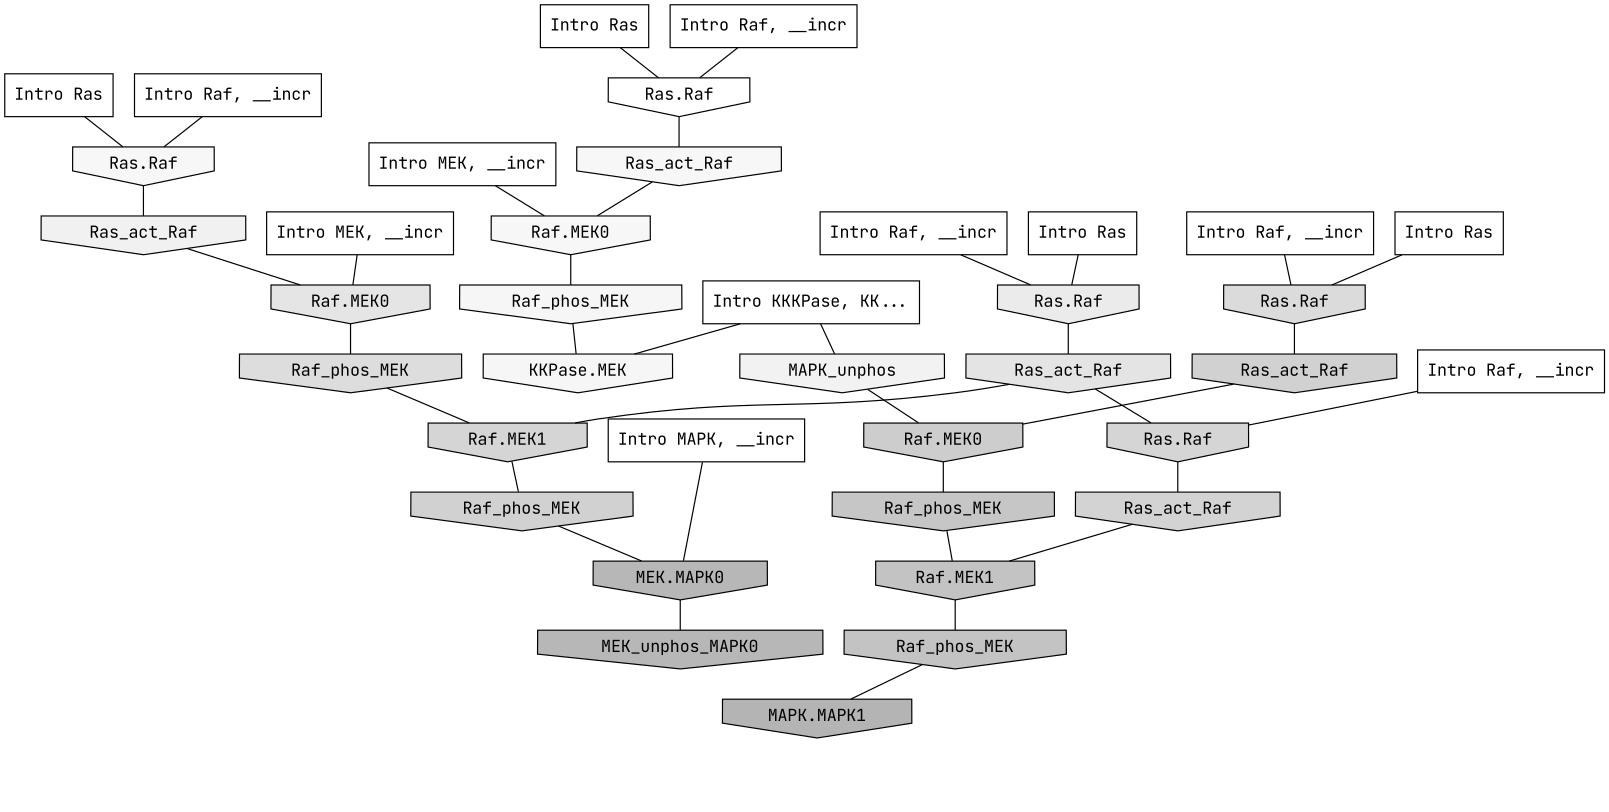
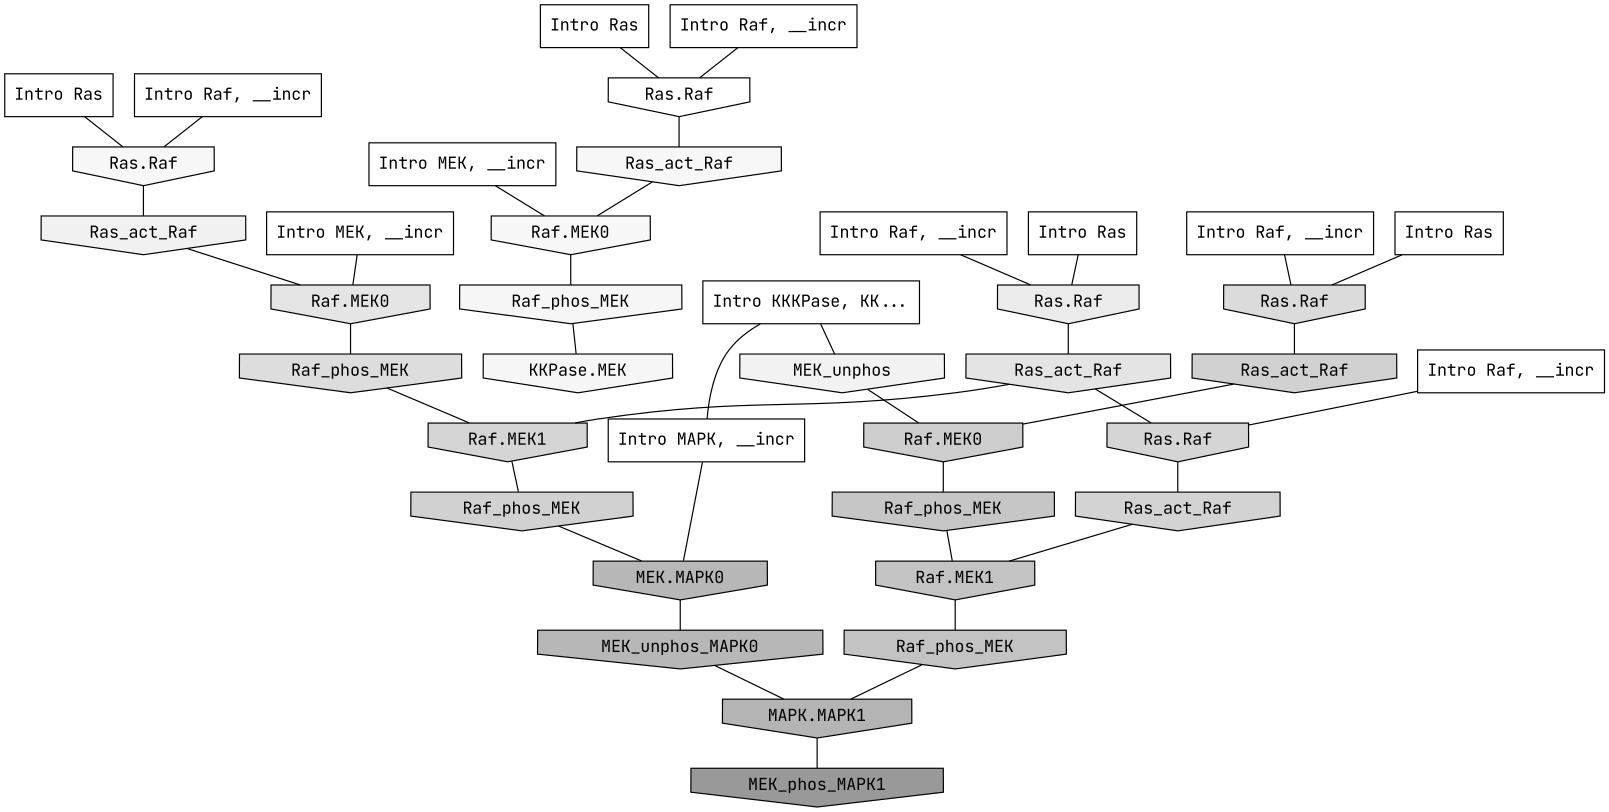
edge "Intro KKKPase, KK..." -- "KKPase.MEK": now "Intro KKKPase, KK..." -- "Intro MAPK, __incr"
node "MAPK_unphos": label "MAPK_unphos" -> "MEK_unphos"
edge "MEK_unphos_MAPK0" -- "MAPK.MAPK1": added
node "MEK_phos_MAPK1": added
